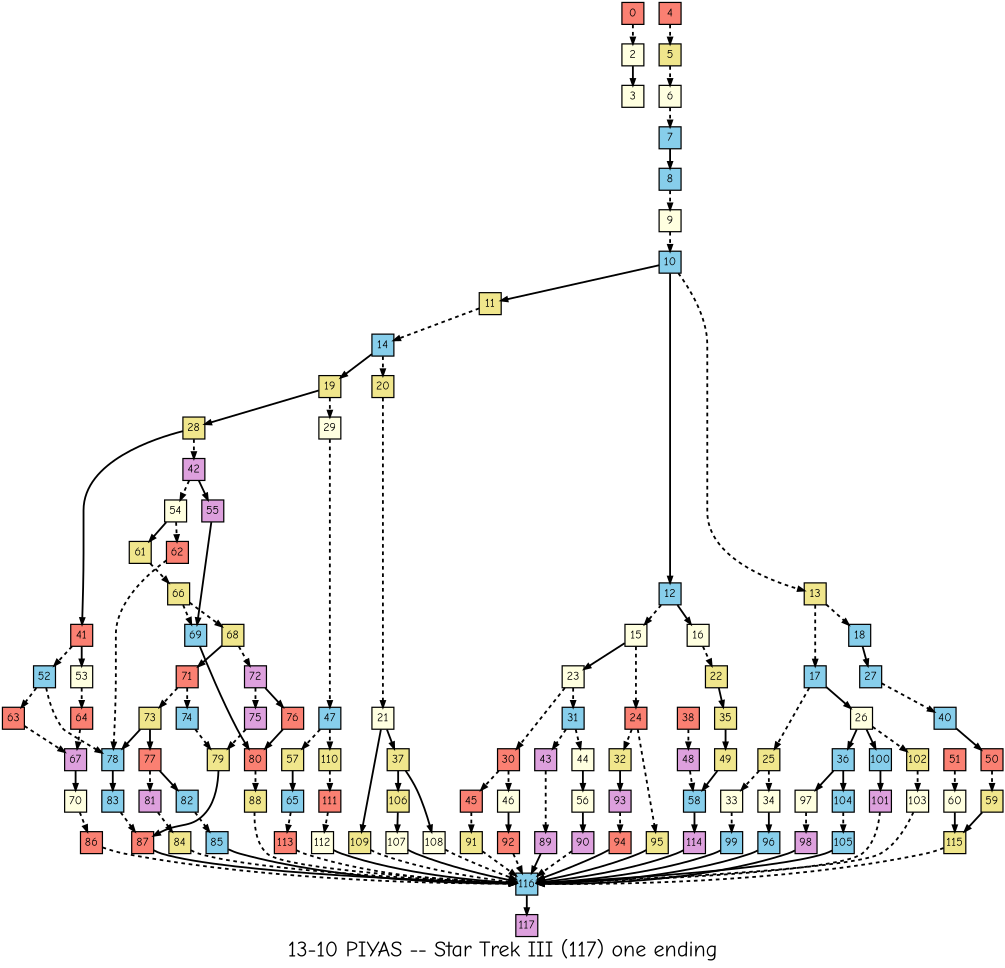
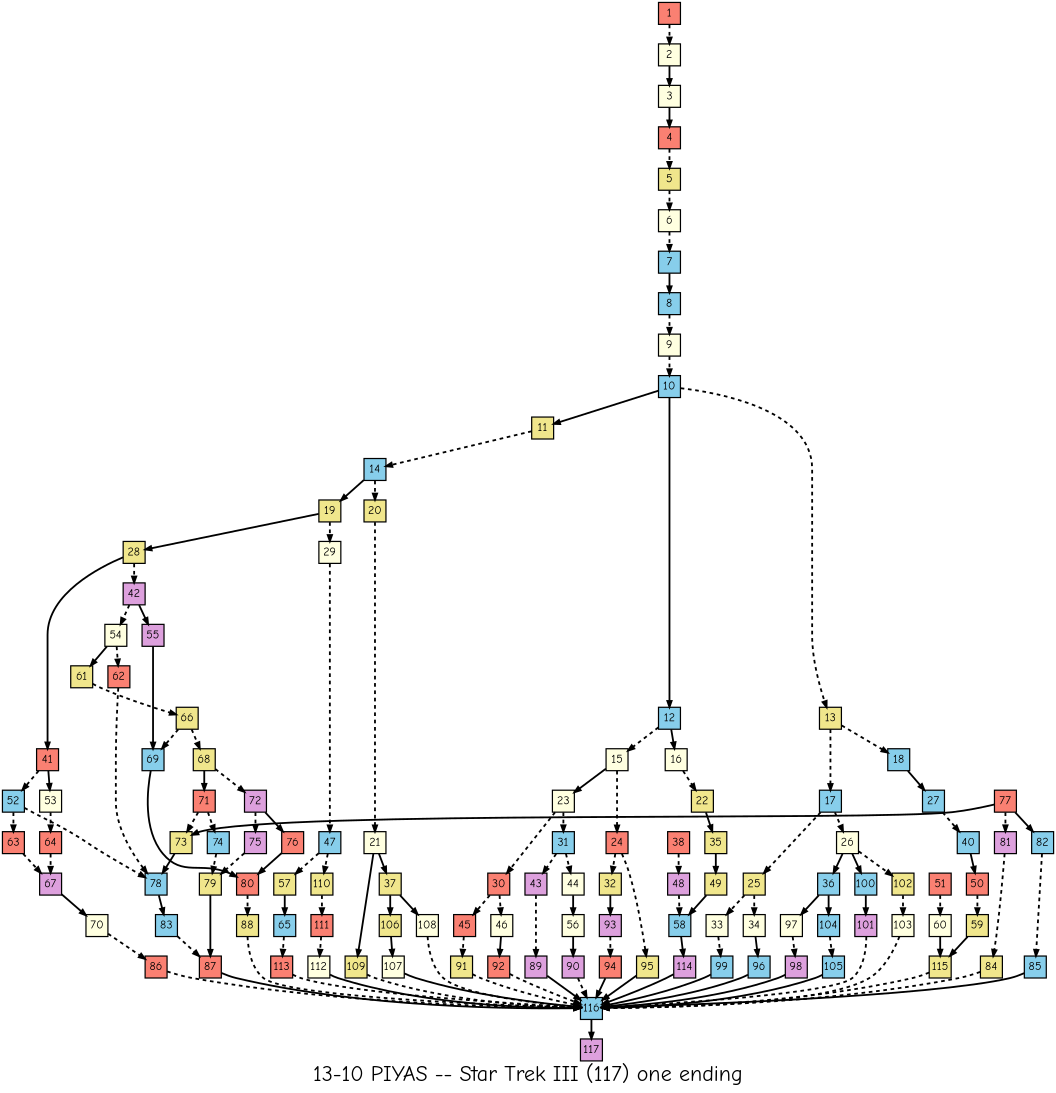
node "0": label "0" -> "1"
edge "3" -> "4": added
edge "17" -> "26": style bold -> dashed
edge "73" -> "77": reversed
